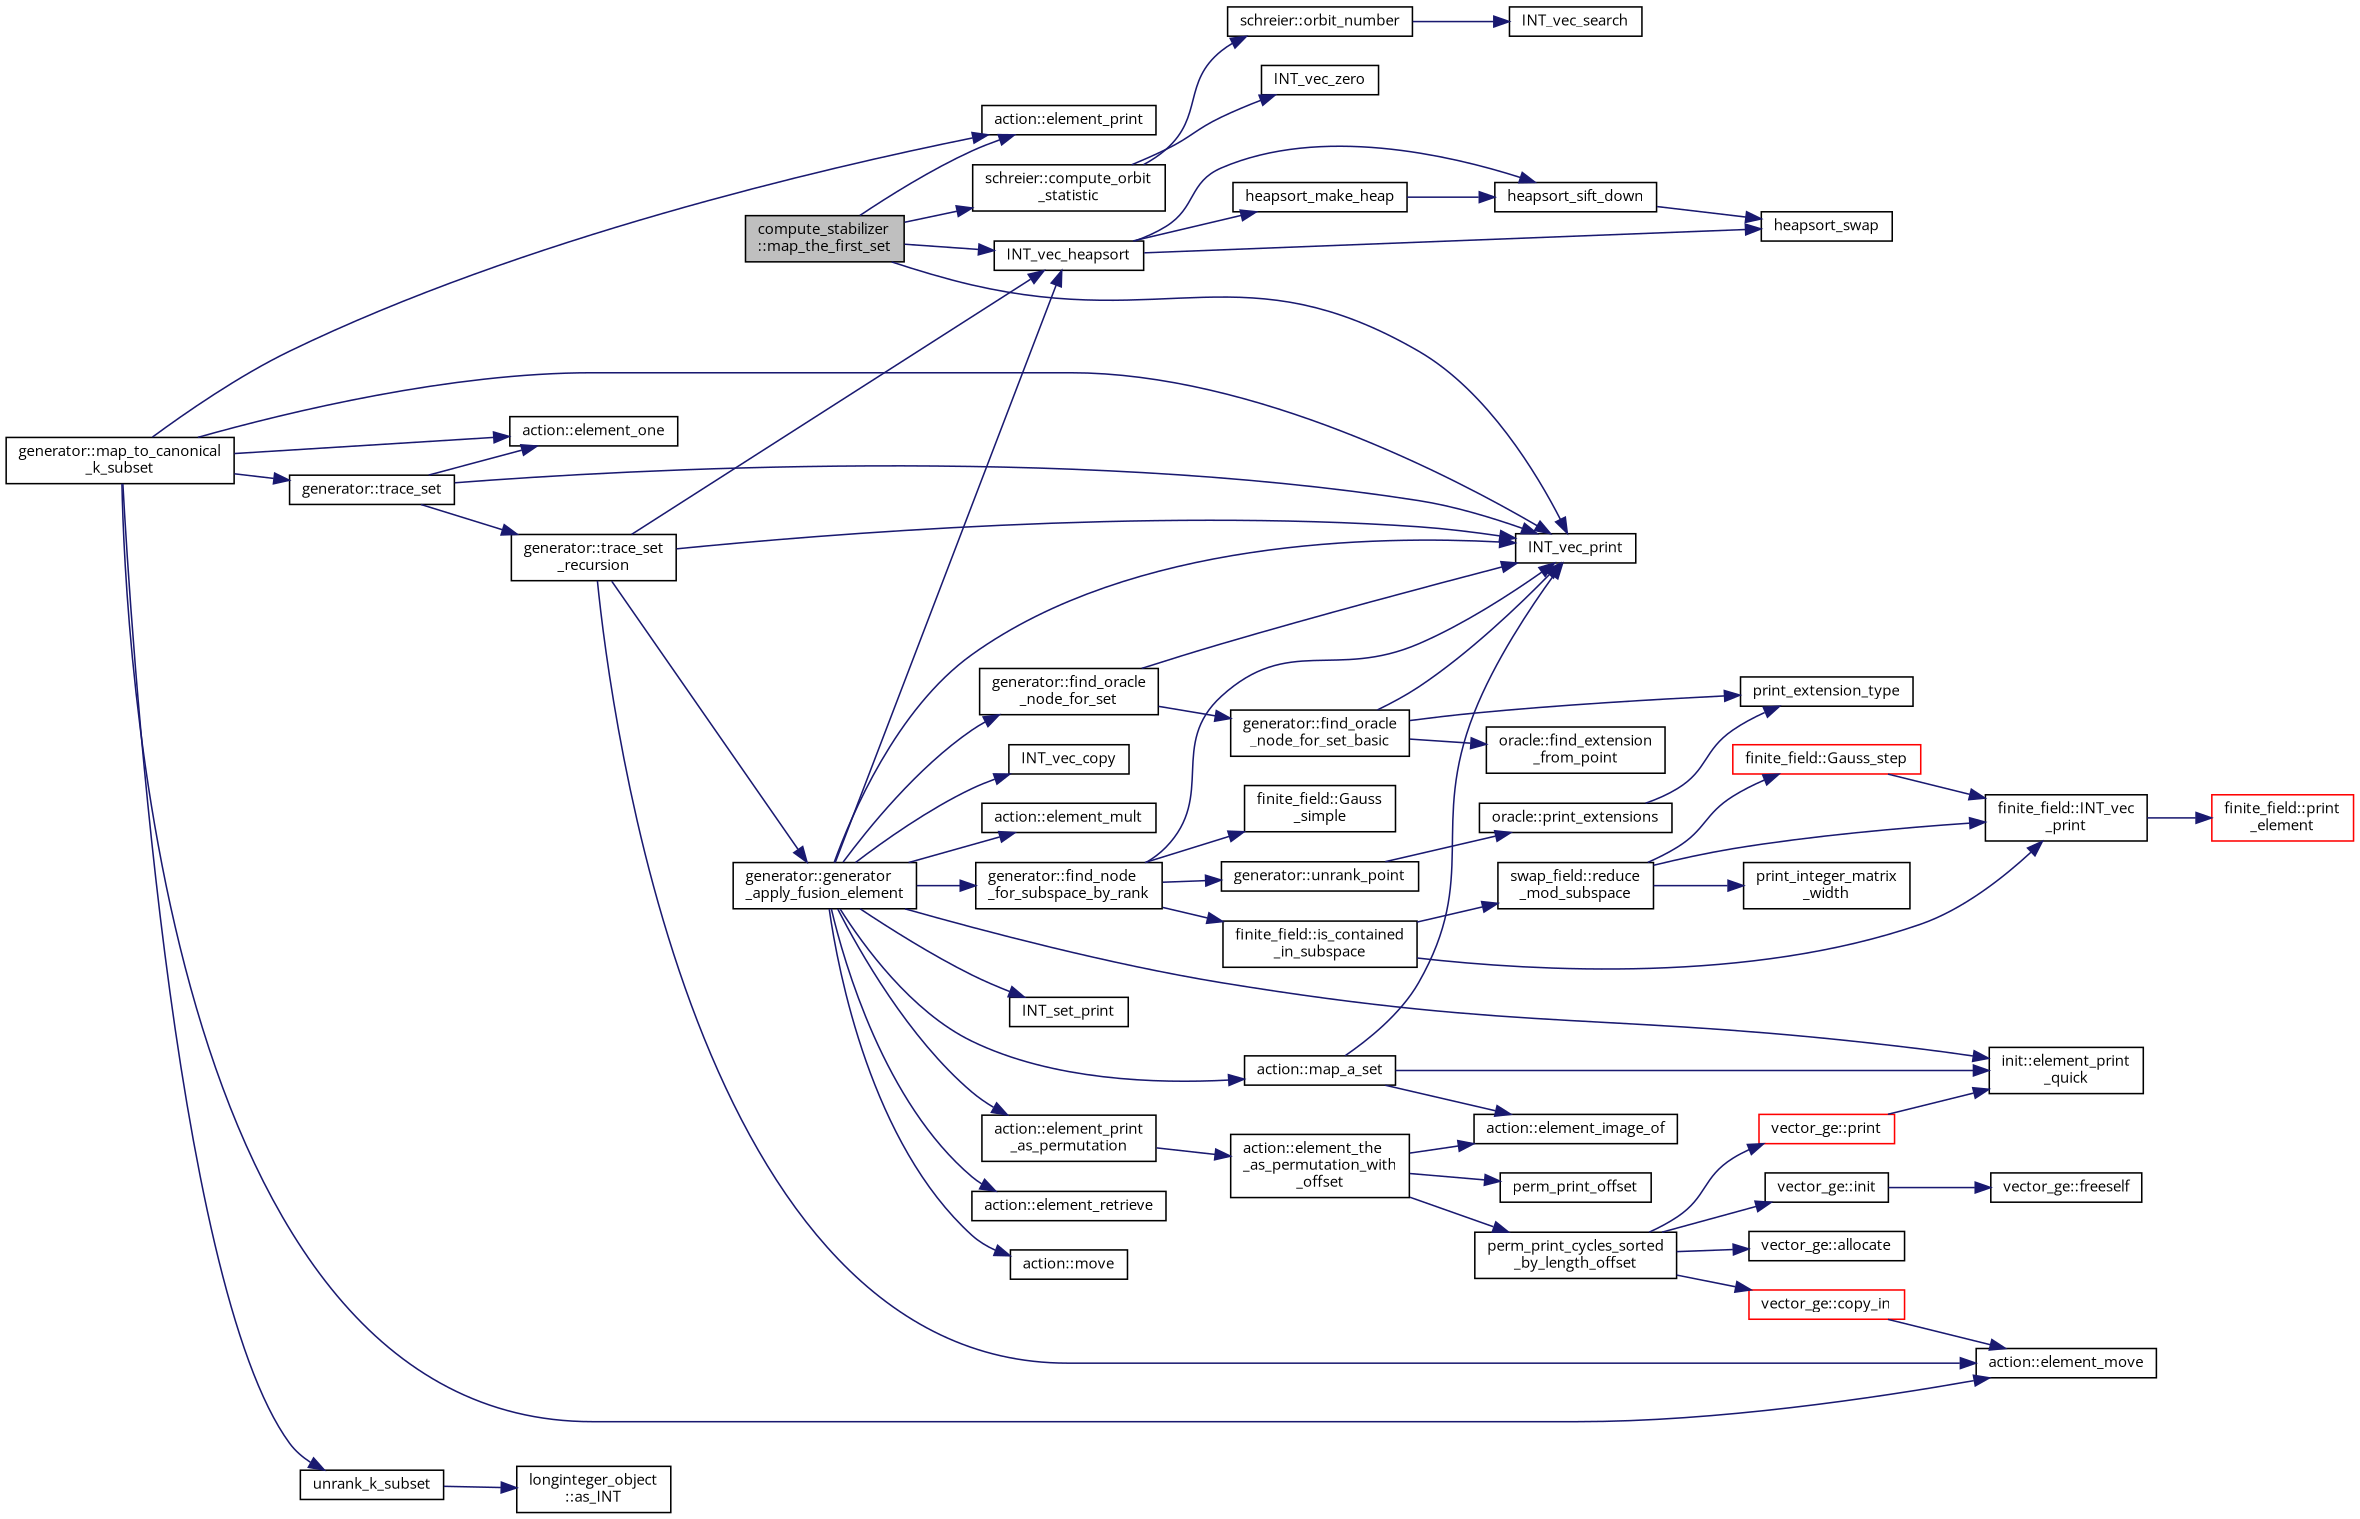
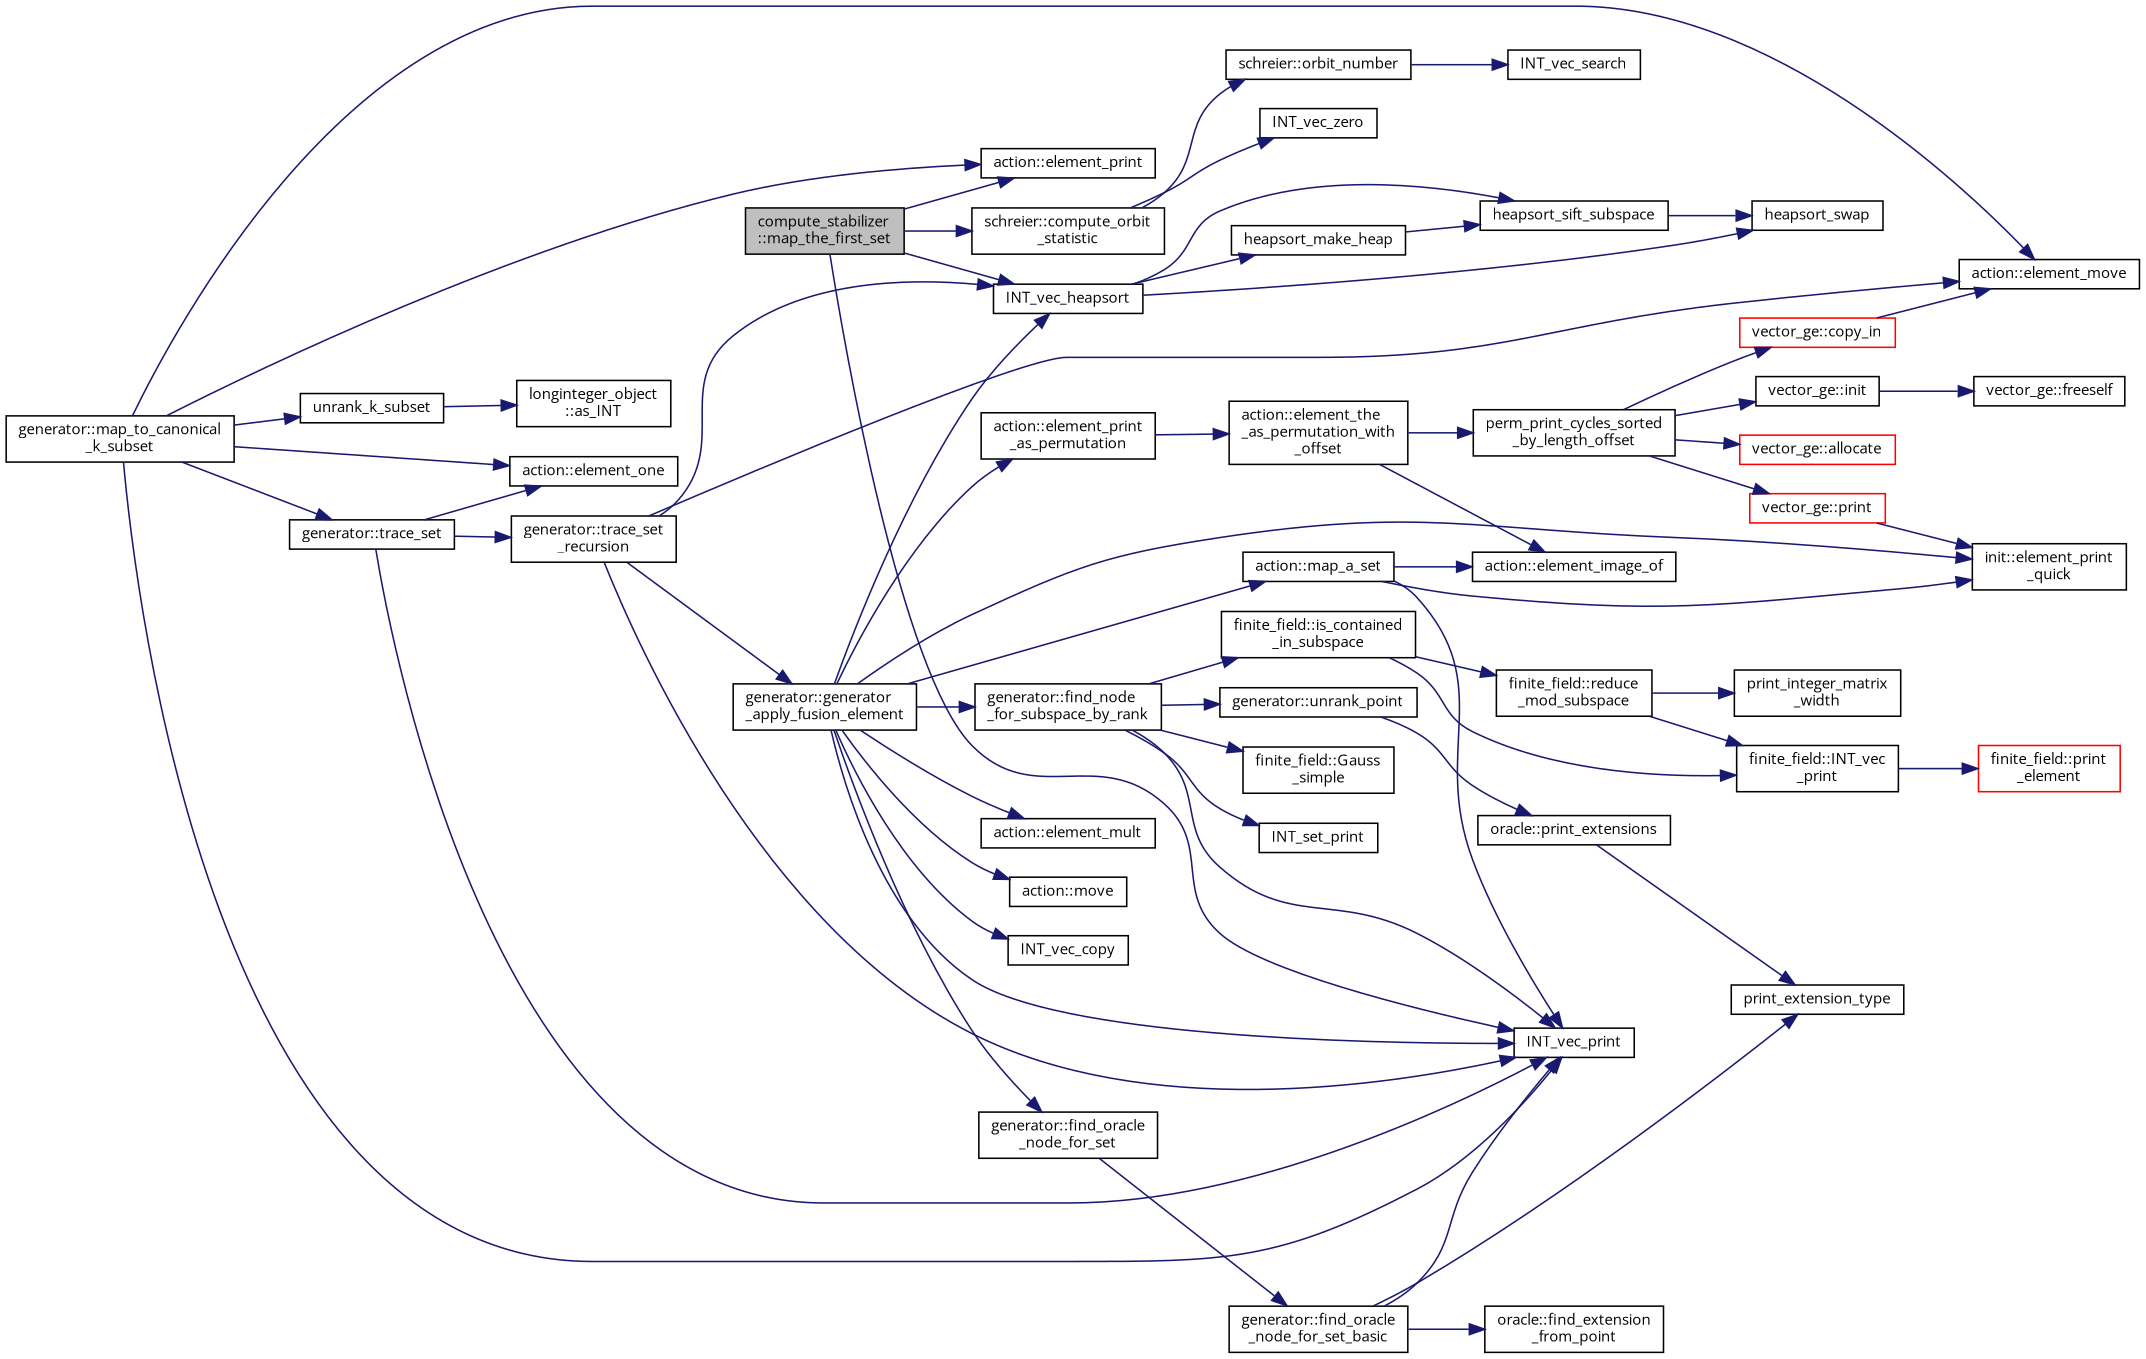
node "heapsort_sift_down": label "heapsort_sift_down" -> "heapsort_sift_subspace"
edge "generator::find_oracle _node_for_set" -> "INT_vec_print": removed
node "finite_field::Gauss_step": removed
node "swap_field::reduce _mod_subspace": label "swap_field::reduce _mod_subspace" -> "finite_field::reduce _mod_subspace"
edge "generator::generator _apply_fusion_element" -> "INT_set_print": now "generator::find_node _for_subspace_by_rank" -> "INT_set_print"
node "perm_print_offset": removed
node "action::element_retrieve": removed
node "vector_ge::allocate": color black -> red
